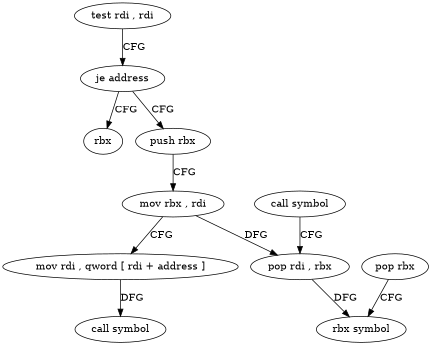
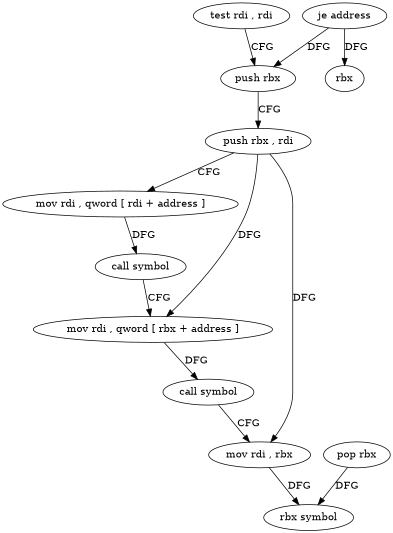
edge "test rdi , rdi" -> "je address": now "test rdi , rdi" -> "push rbx"
edge "je address" -> "rbx": label "CFG" -> "DFG"
edge "je address" -> "push rbx": label "CFG" -> "DFG"
node "mov rbx , rdi": label "mov rbx , rdi" -> "push rbx , rdi"
node "pop rdi , rbx": label "pop rdi , rbx" -> "mov rdi , rbx"
edge "pop rbx" -> "rbx symbol": label "CFG" -> "DFG"
node "mov rdi , qword [ rbx + address ]": added
